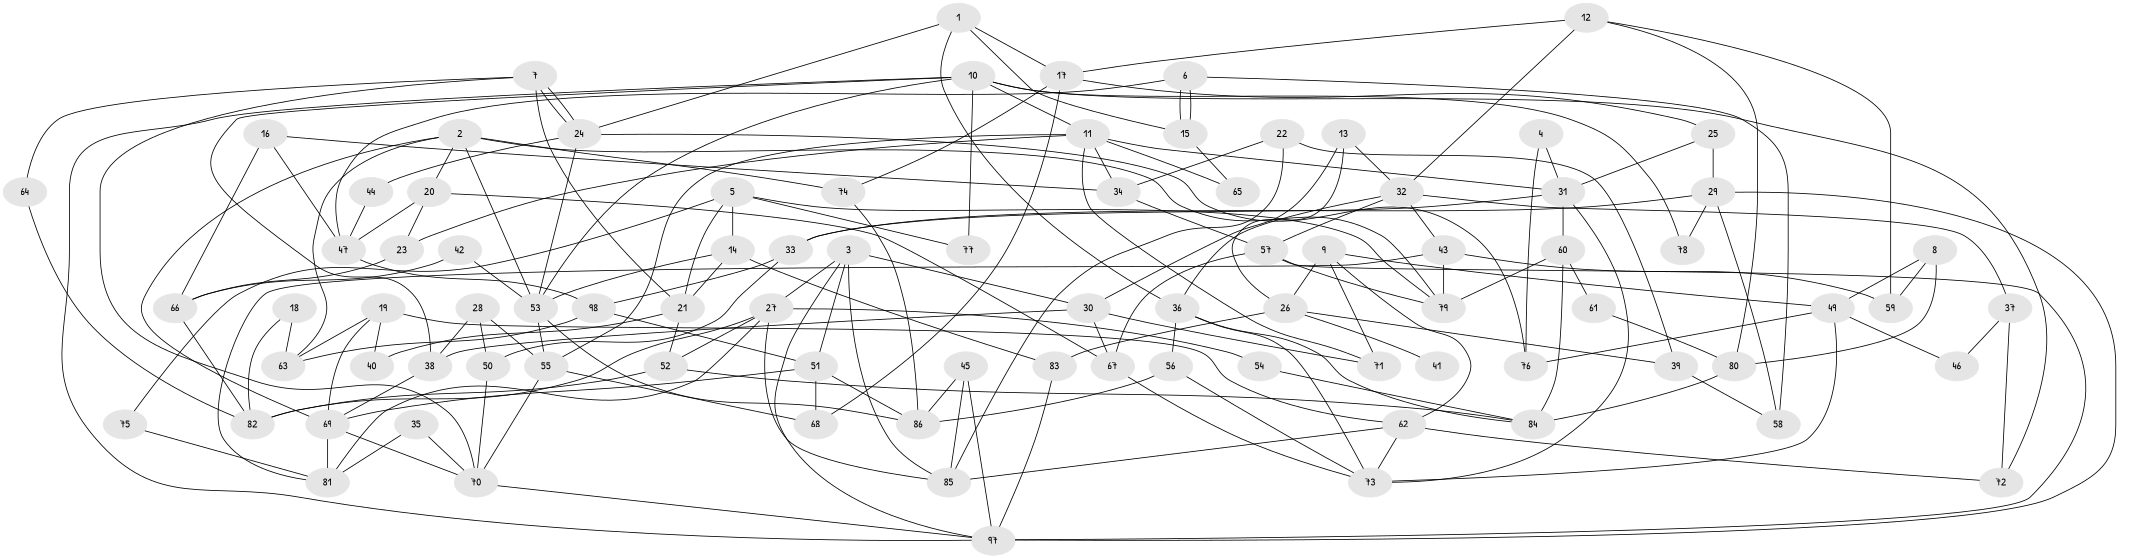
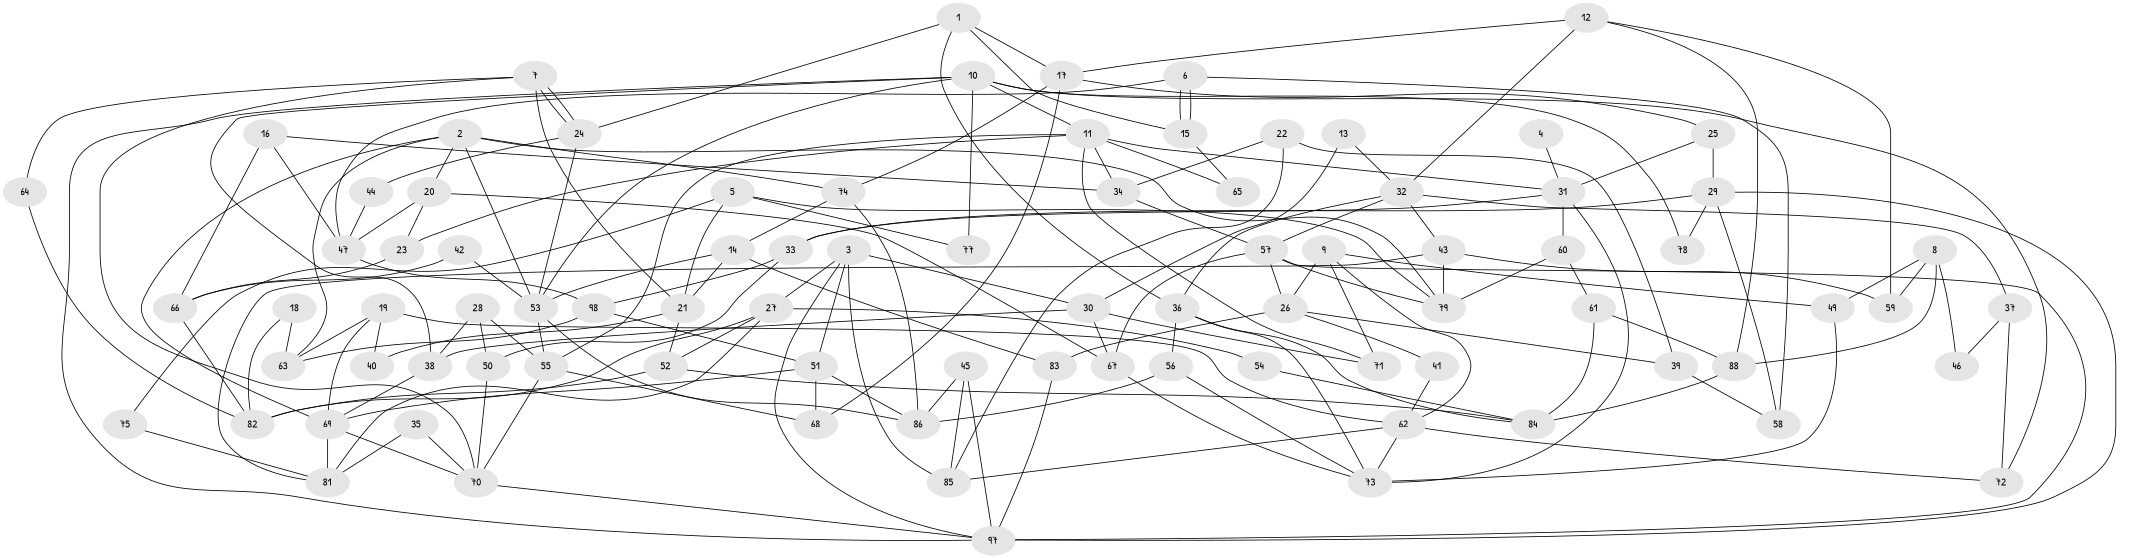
edge "5" -- "14": now "74" -- "14"
edge "13" -- "26": now "57" -- "26"
edge "60" -- "84": now "61" -- "84"
edge "49" -- "46": now "8" -- "46"
node "76": removed
node "80": label "80" -> "88"
edge "41" -- "62": added
edge "27" -- "85": removed
